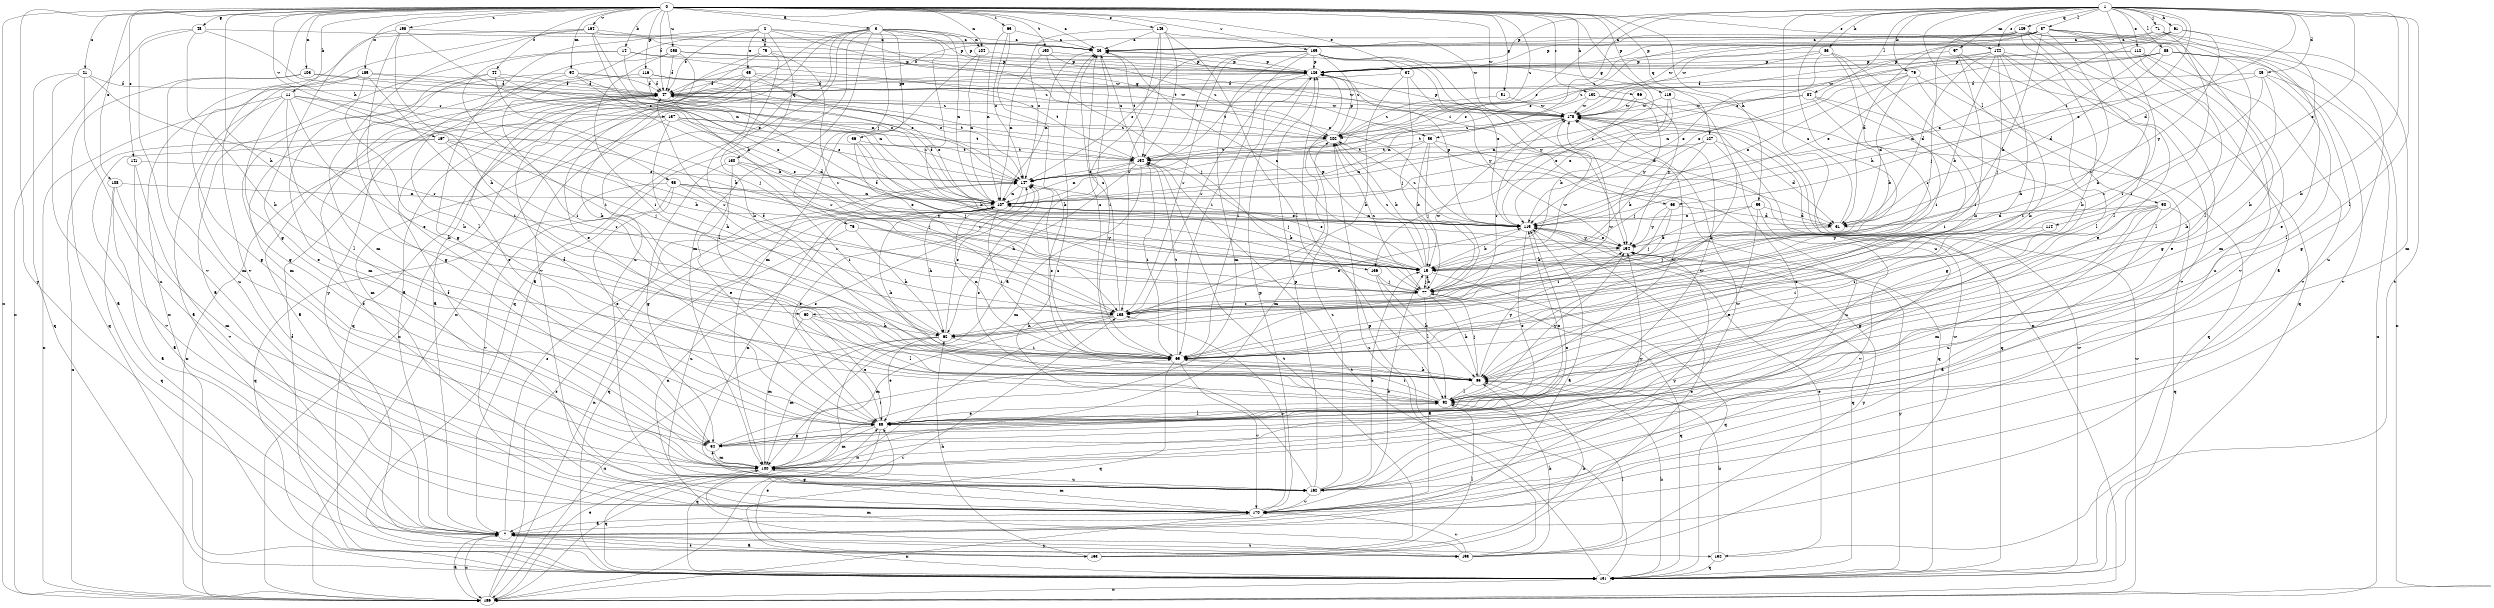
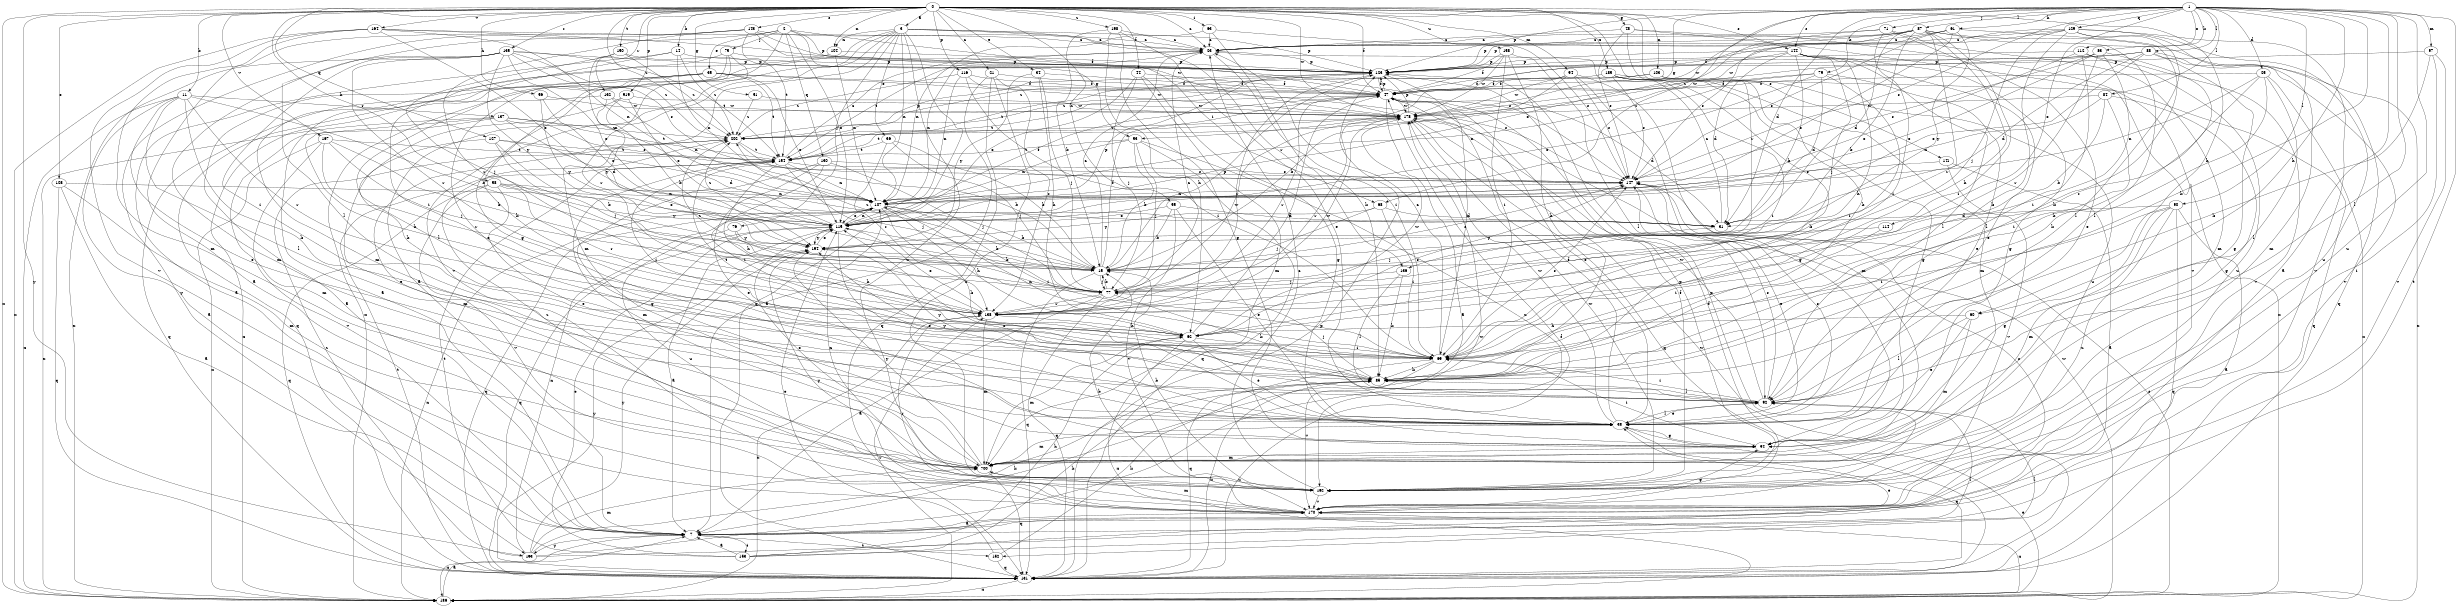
node "258": label "258" -> "158"
node "119": label "119" -> "919"
edge "97" -> "69": now "97" -> "162"
node "100": label "100" -> "700"
edge "193" -> "170": removed, label "v"
